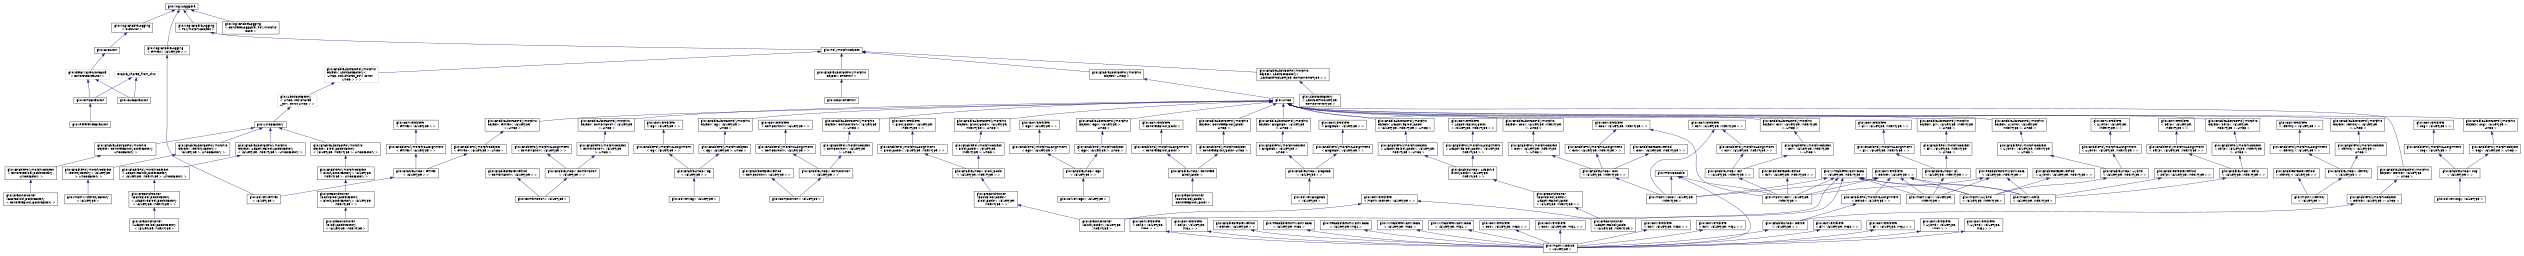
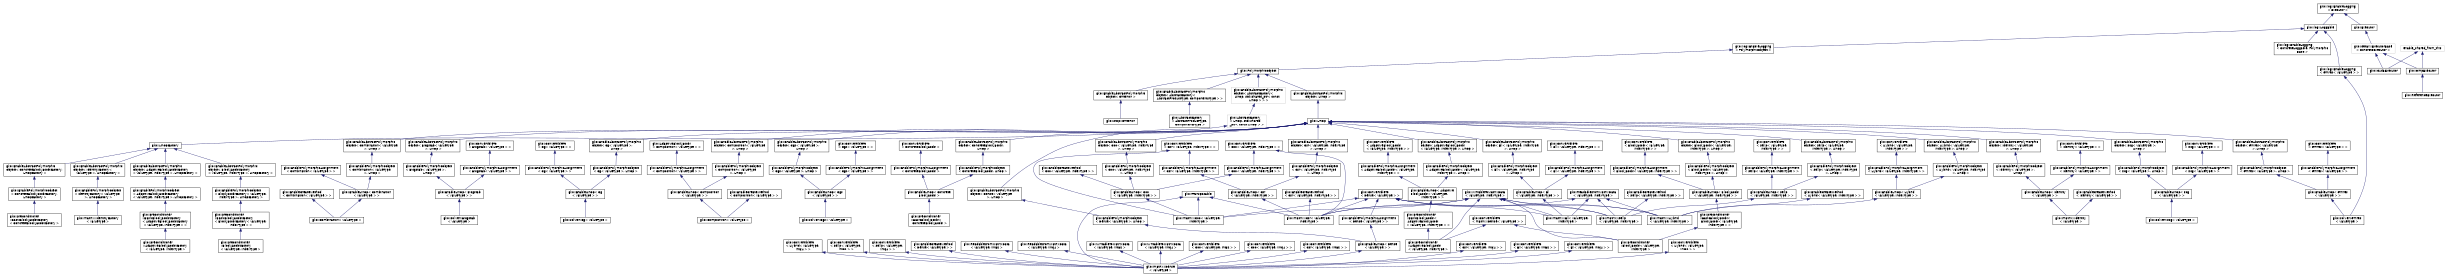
edge "gko::log::EnableLogging < Executor >" -> "gko::log::Loggable": reversed
node "gko::ConvertibleTo < Composition< ValueType > >": label "gko::ConvertibleTo < Composition< ValueType > >" -> "gko::AdaptiveBlockJacobi < Composition< ValueType > >"
edge "gko::matrix::Hybrid < ValueType, IndexType >" -> "gko::ReadableFromMatrixData < ValueType, IndexType >": added
